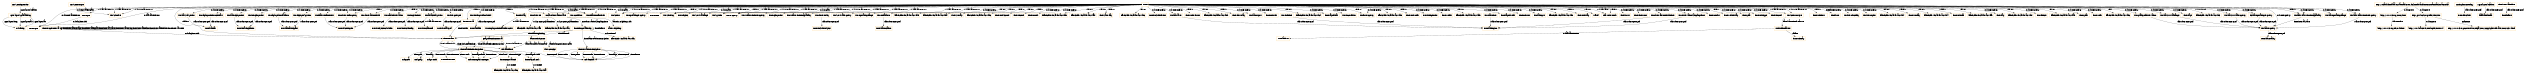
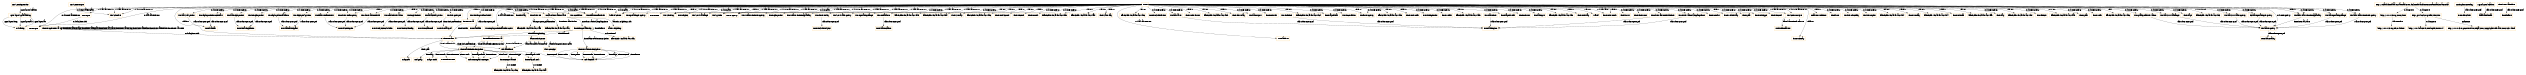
edge "NULL" -> "ssn:observes": added, label "owl:onProperty"
edge "NULL" -> "ssn:observedBy": added, label "owl:onProperty"
edge "NULL" -> "time:hour": label "oneOf:onProperty" -> "owl:onProperty"
edge "NULL" -> "5f909255:15c4f7f81ac:-7fab": label "rdf:rest" -> "ssn:rest"
node "ssn:Sensor": label "ssn:Sensor" -> "before:Sensor"
node "near:unitMonth": label "near:unitMonth" -> "time:unitMonth"
node "time:unitHour": label "time:unitHour" -> "measure:unitHour"
edge "time:Friday" -> "ssn:DeploymentRelatedProcess": now "NULL" -> "ssn:DeploymentRelatedProcess"
edge "ssn:attachedSystem" -> "DUL:isLocationOf": label "owl:allValuesFrom" -> "rdfs:subPropertyOf"
edge "ssn:isPropertyOf" -> "DUL:isQualityOf": label "rdfs:subPropertyOf" -> "time:inXSDDateTime"
edge "ssn:observes" -> "5f909255:15c4f7f81ac:-7fae": label "owl:propertyChainAxiom" -> "base:propertyChainAxiom"
edge "ssn:observes" -> "5f909255:15c4f7f81ac:-7fac": label "owl:propertyChainAxiom" -> "time:intervalFinishes"
edge "ssn:hasOperatingRange" -> "ssn:hasProperty": added, label "rdfs:subPropertyOf"
edge ":Unit_of_measure" -> "time:unitDay": now "NULL" -> "time:unitDay"
edge ":Unit_of_measure" -> "ssn:Platform": now "NULL" -> "ssn:Platform"
node "gDay:DateTimeInterval": label "gDay:DateTimeInterval" -> "time:DateTimeInterval"
edge "time:DateTimeDescription" -> "xsd:gYear": now "time:Instant" -> "xsd:gYear"
